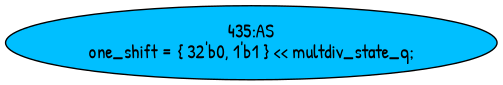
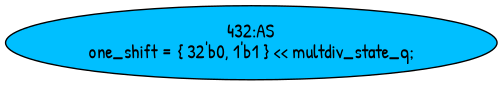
node "435:AS one_shift = { 32'b0, 1'b1 } << multdiv_state_q;": label "435:AS one_shift = { 32'b0, 1'b1 } << multdiv_state_q;" -> "432:AS one_shift = { 32'b0, 1'b1 } << multdiv_state_q;"
